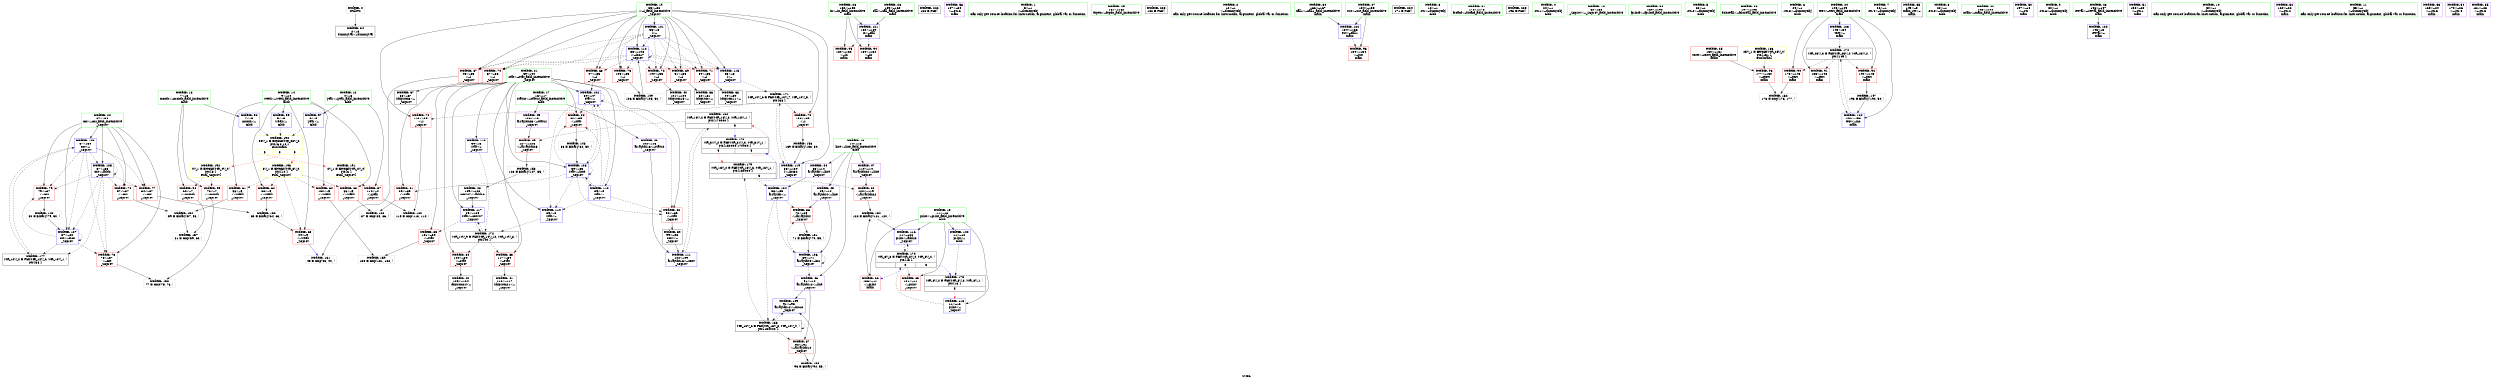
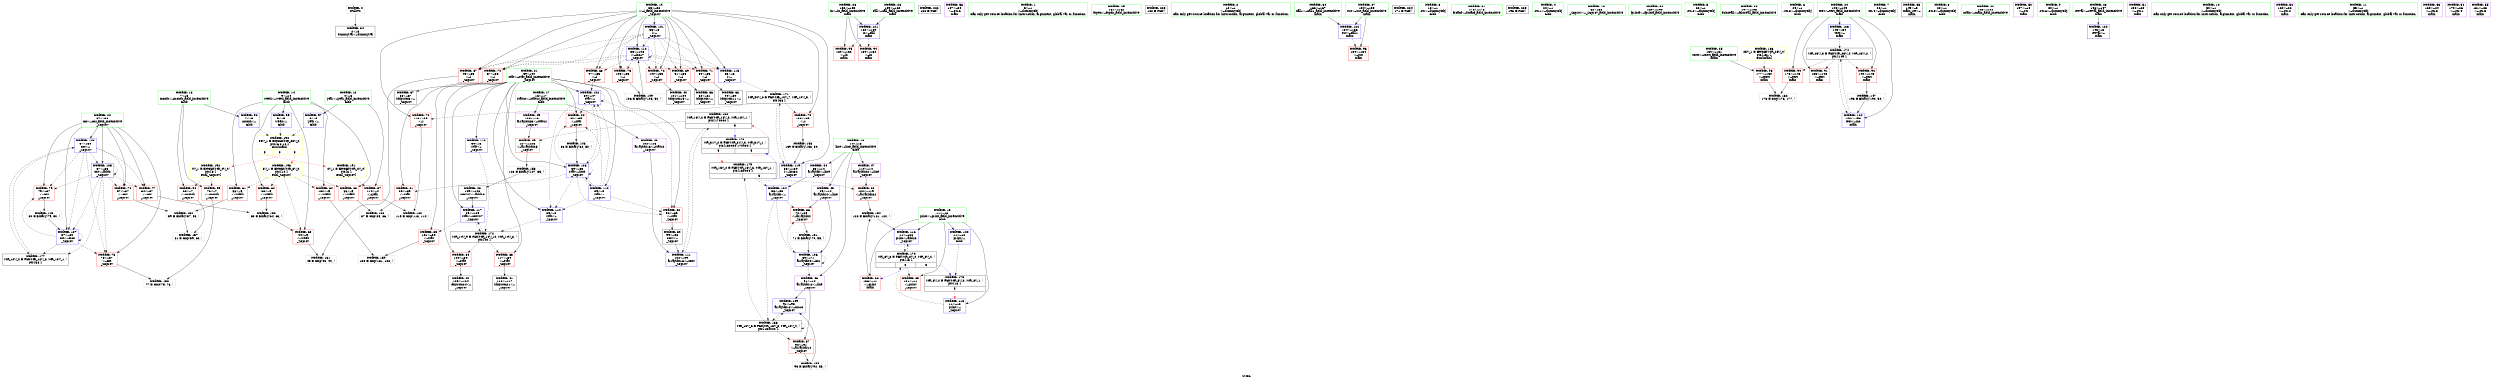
node "NodeID: 25": color red -> green
node "NodeID: 171": text "MR_10V_6 = PHI(MR_10V_7, MR_10V_5, )" -> "MR_50V_6 = PHI(MR_10V_7, MR_10V_5, )"
edge "NodeID: 60" -> "NodeID: 161": color blue -> black
